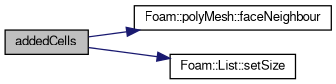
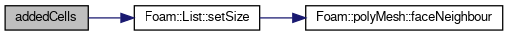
edge "addedCells" -> "Foam::polyMesh::faceNeighbour": now "Foam::List::setSize" -> "Foam::polyMesh::faceNeighbour"
